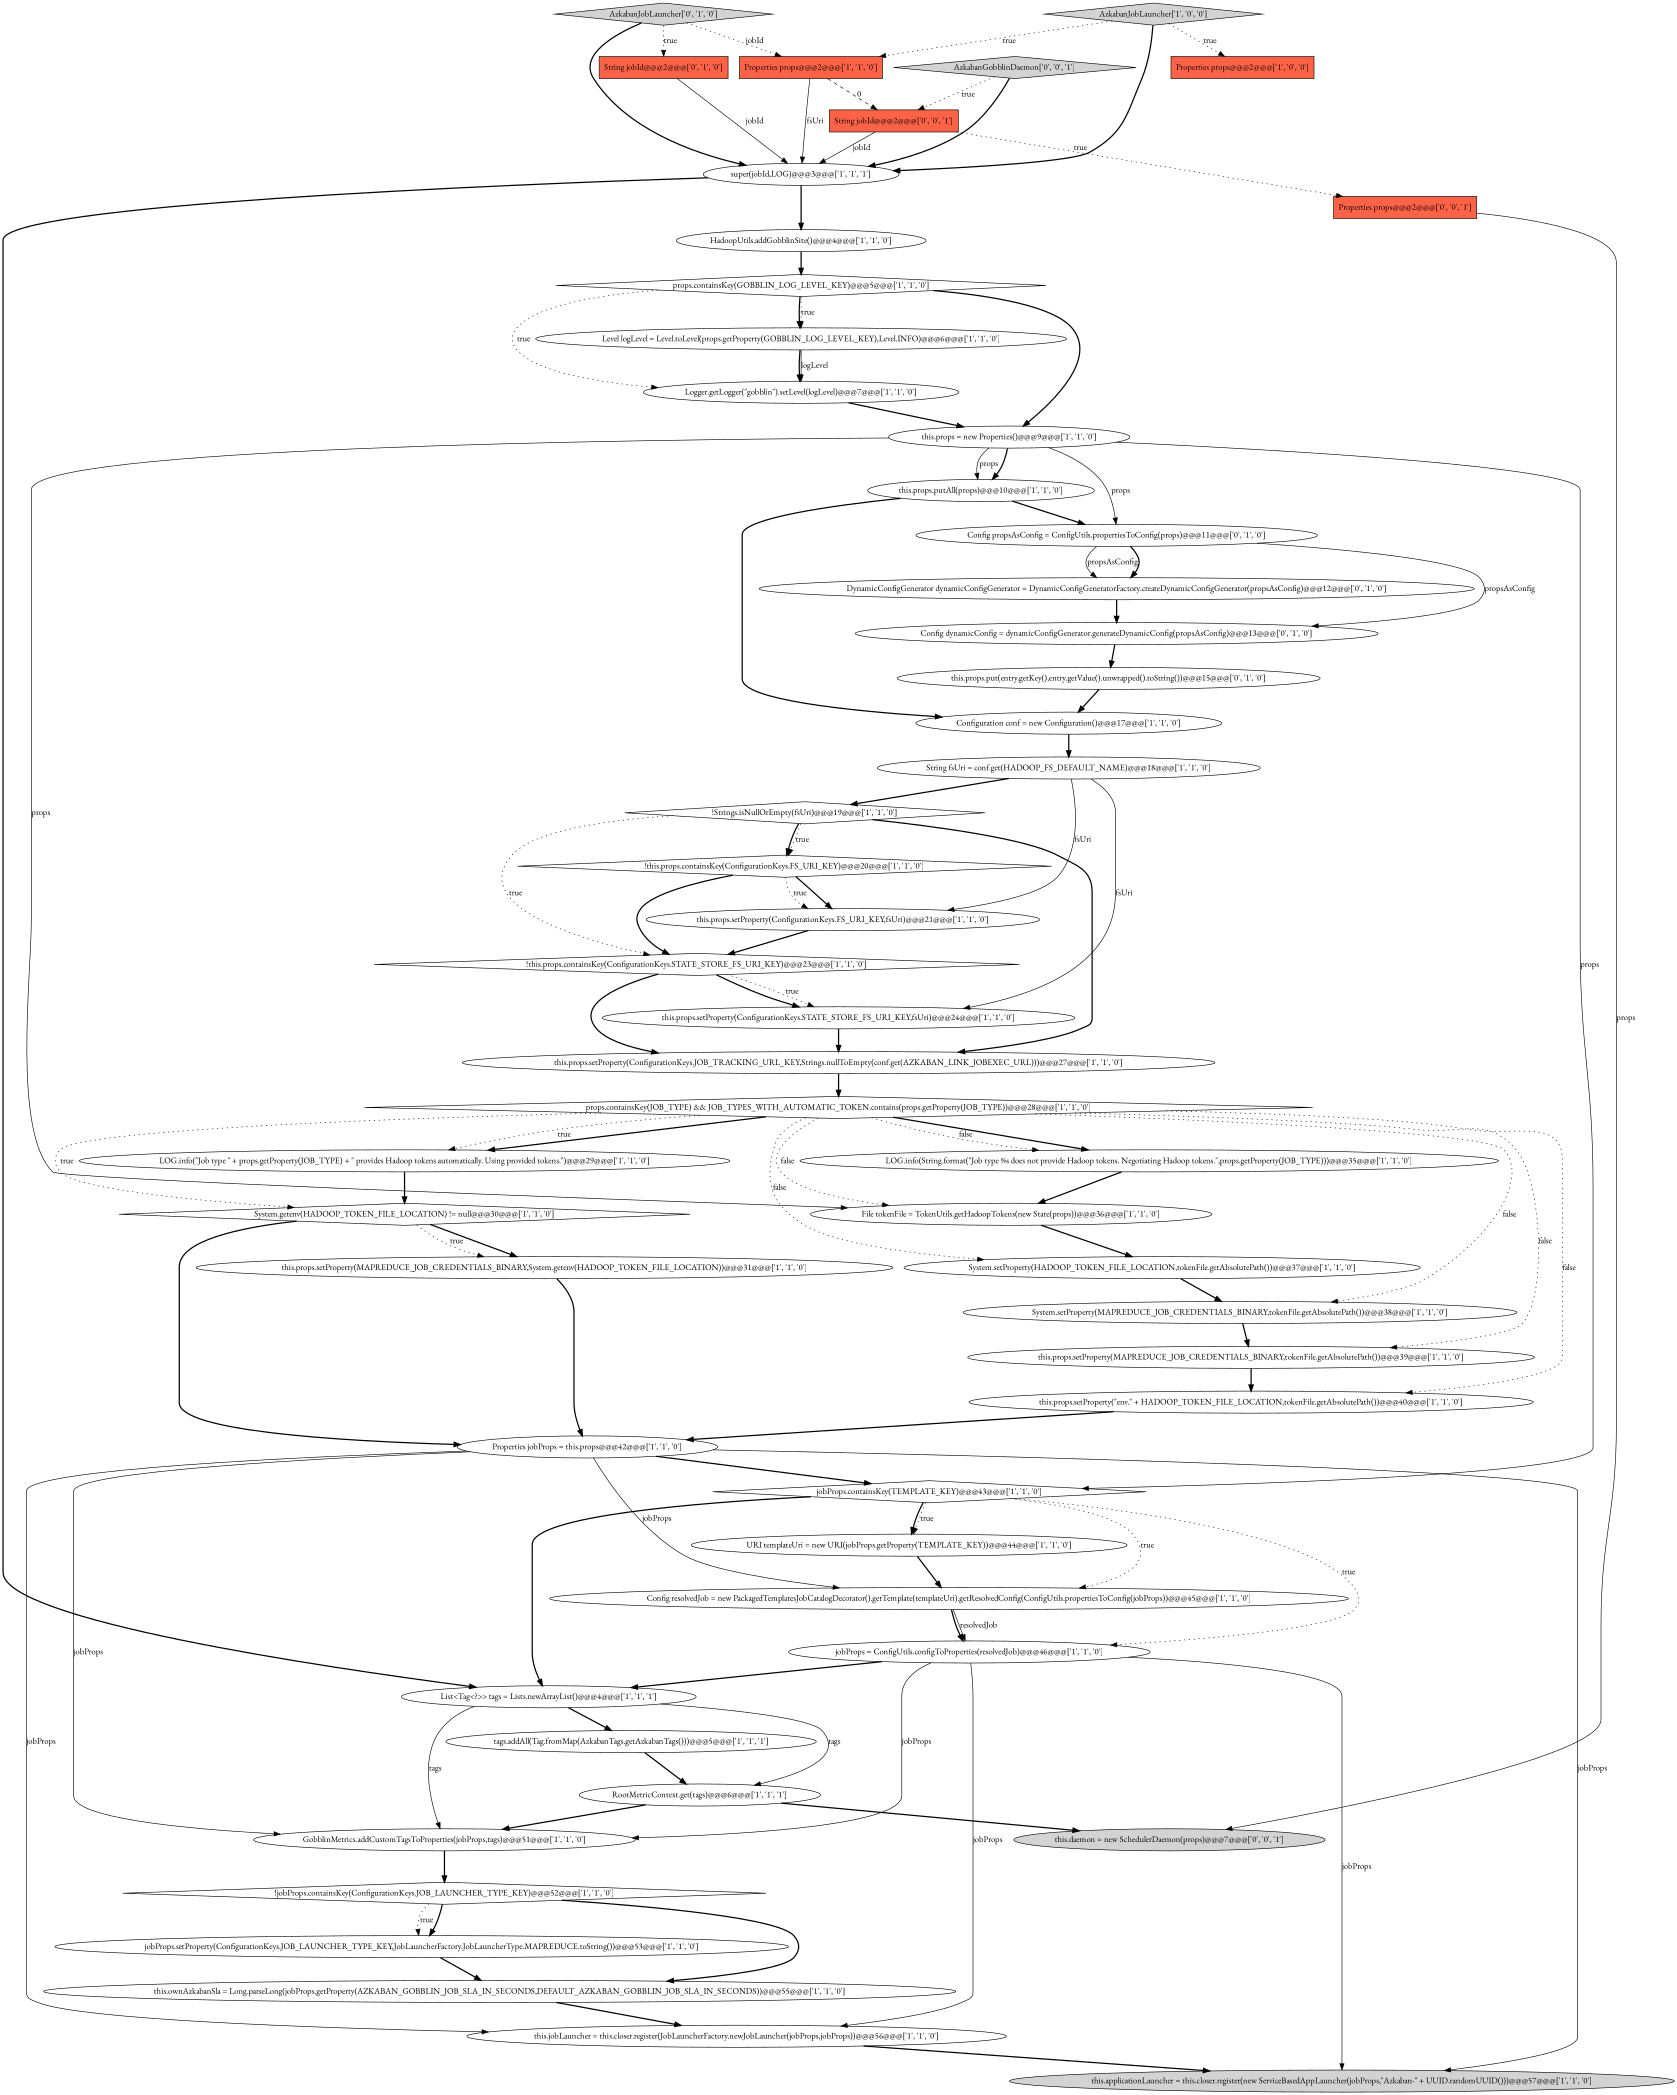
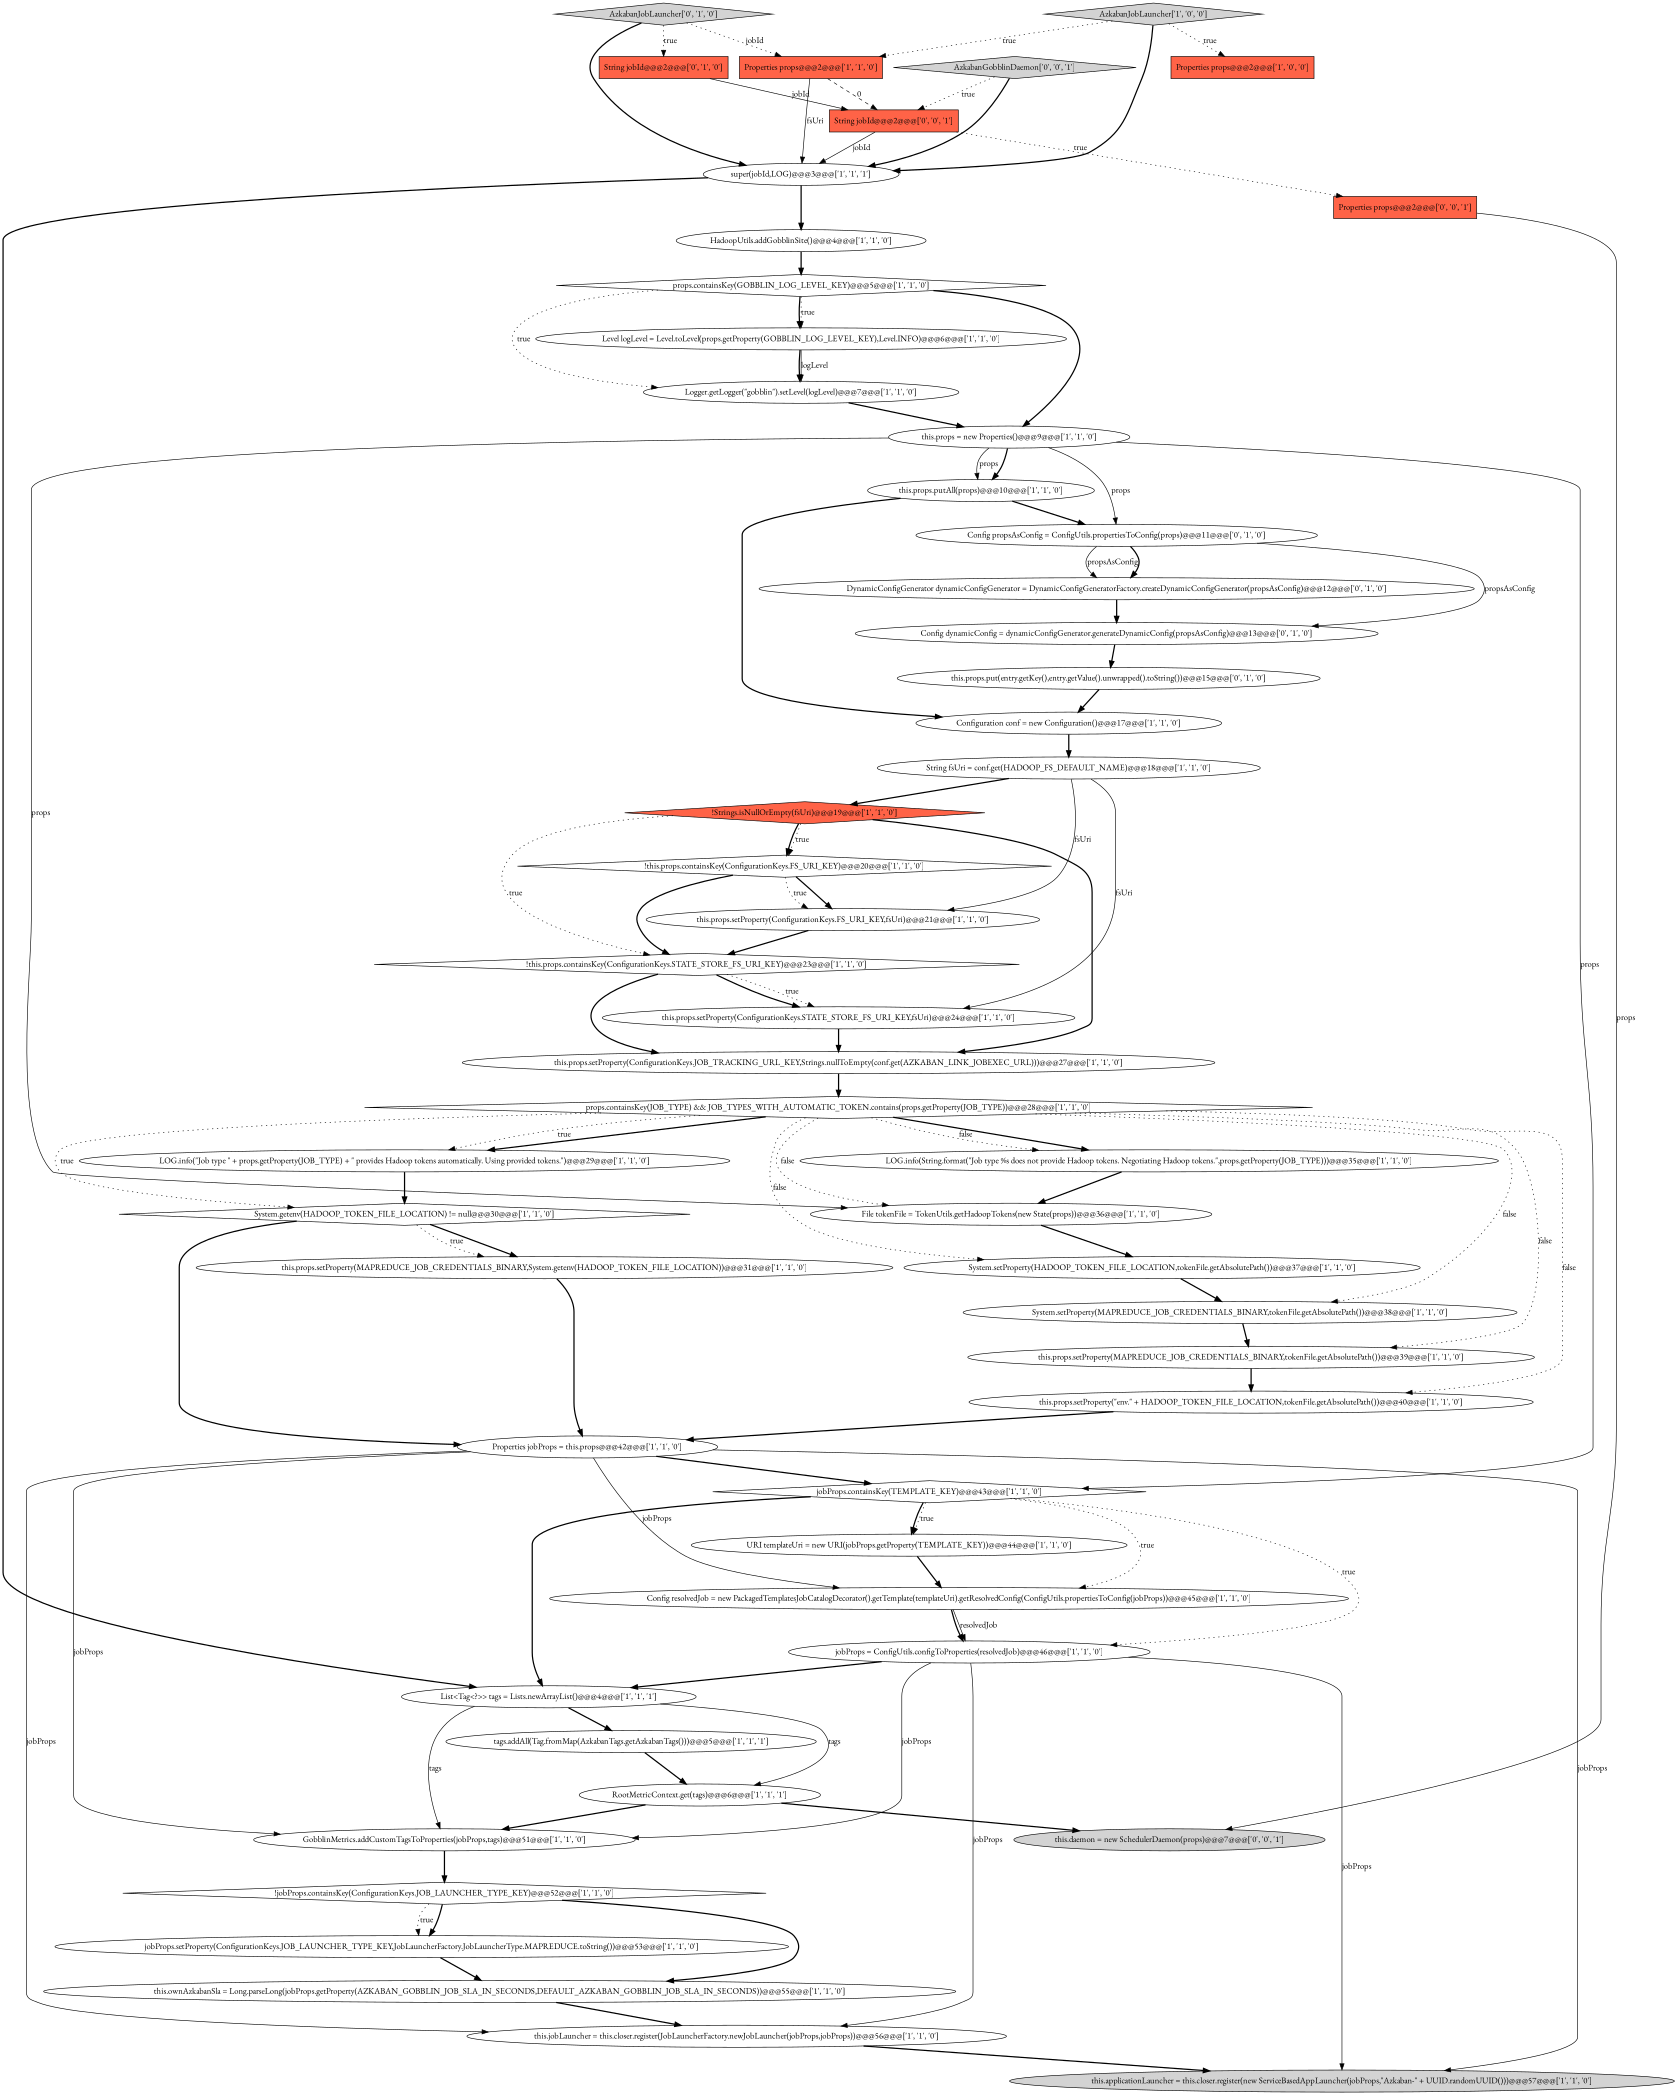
edge "String jobId@@@2@@@['0', '1', '0']" -> "super(jobId,LOG)@@@3@@@['1', '1', '1']": now "String jobId@@@2@@@['0', '1', '0']" -> "String jobId@@@2@@@['0', '0', '1']"
node "!Strings.isNullOrEmpty(fsUri)@@@19@@@['1', '1', '0']": fillcolor white -> tomato
